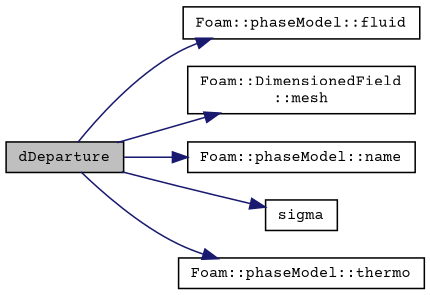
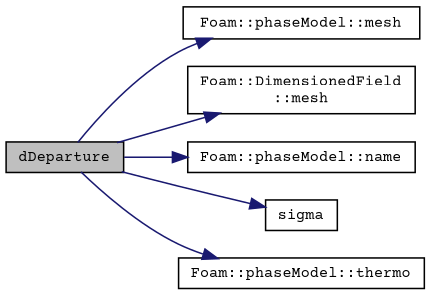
node "Foam::phaseModel::fluid": label "Foam::phaseModel::fluid" -> "Foam::phaseModel::mesh"
